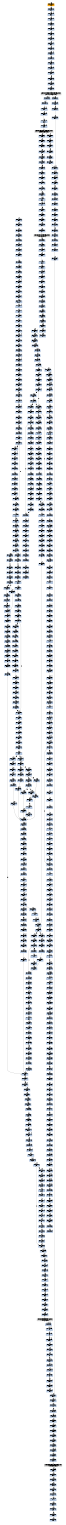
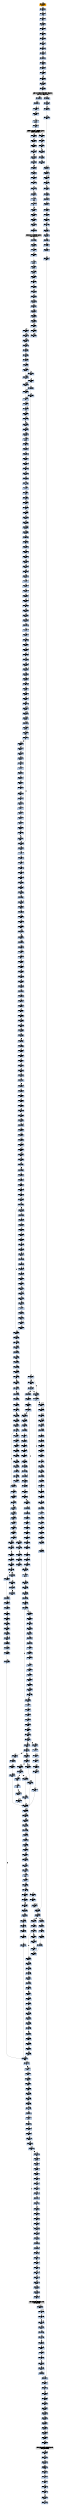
node "0x004aa8d3 jl": added
